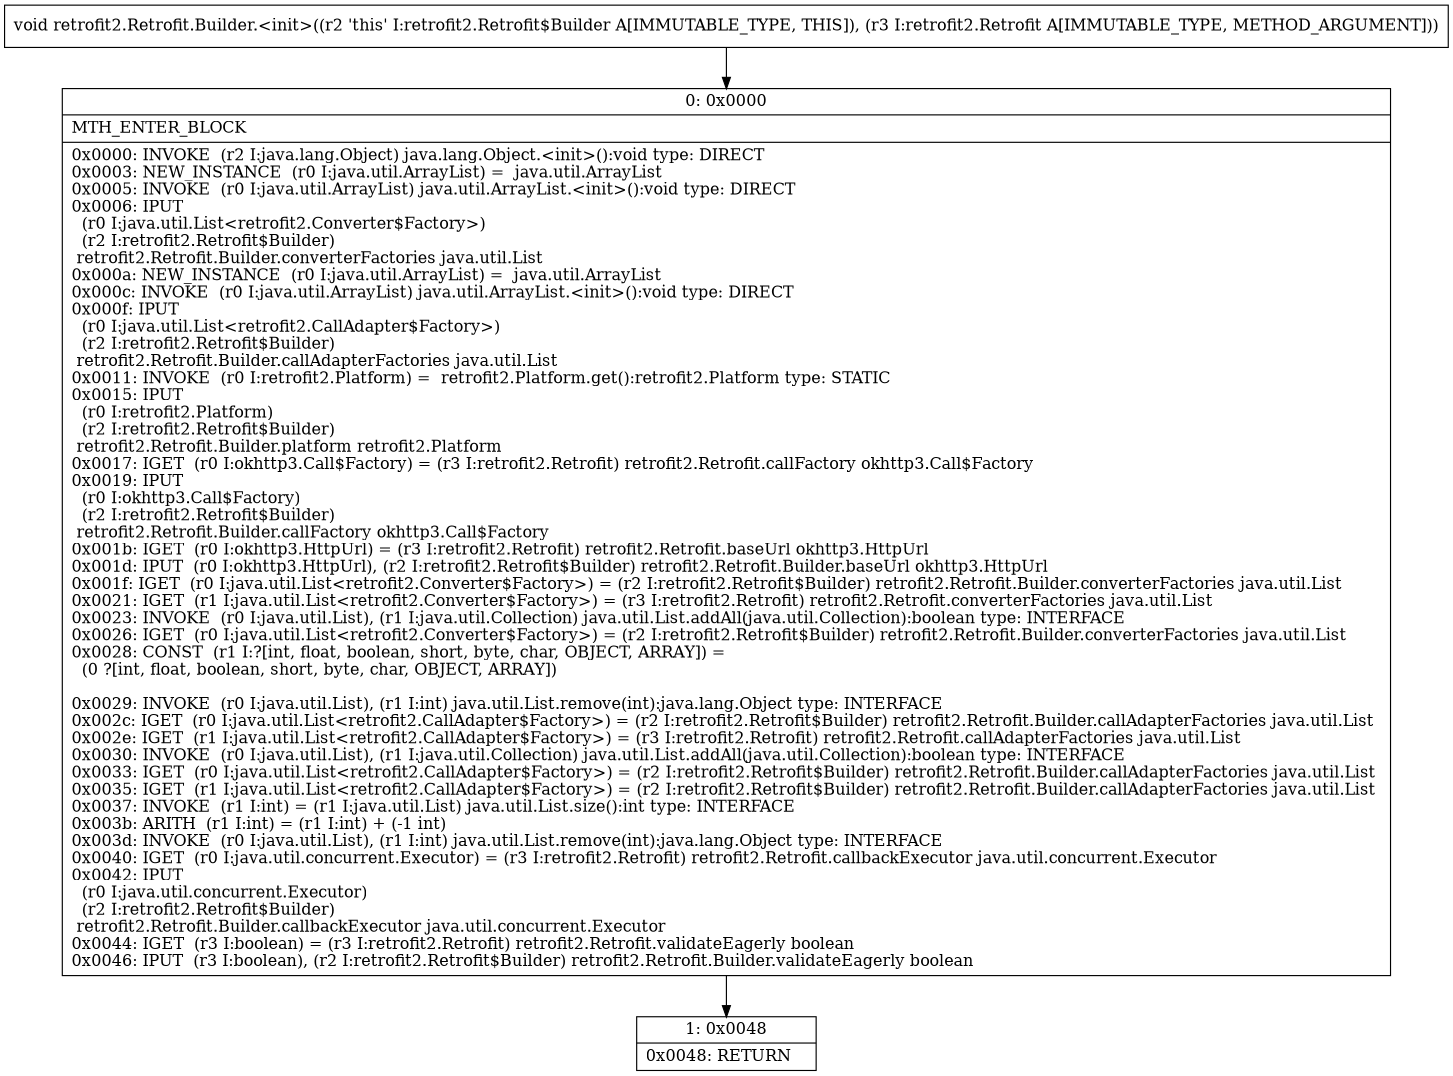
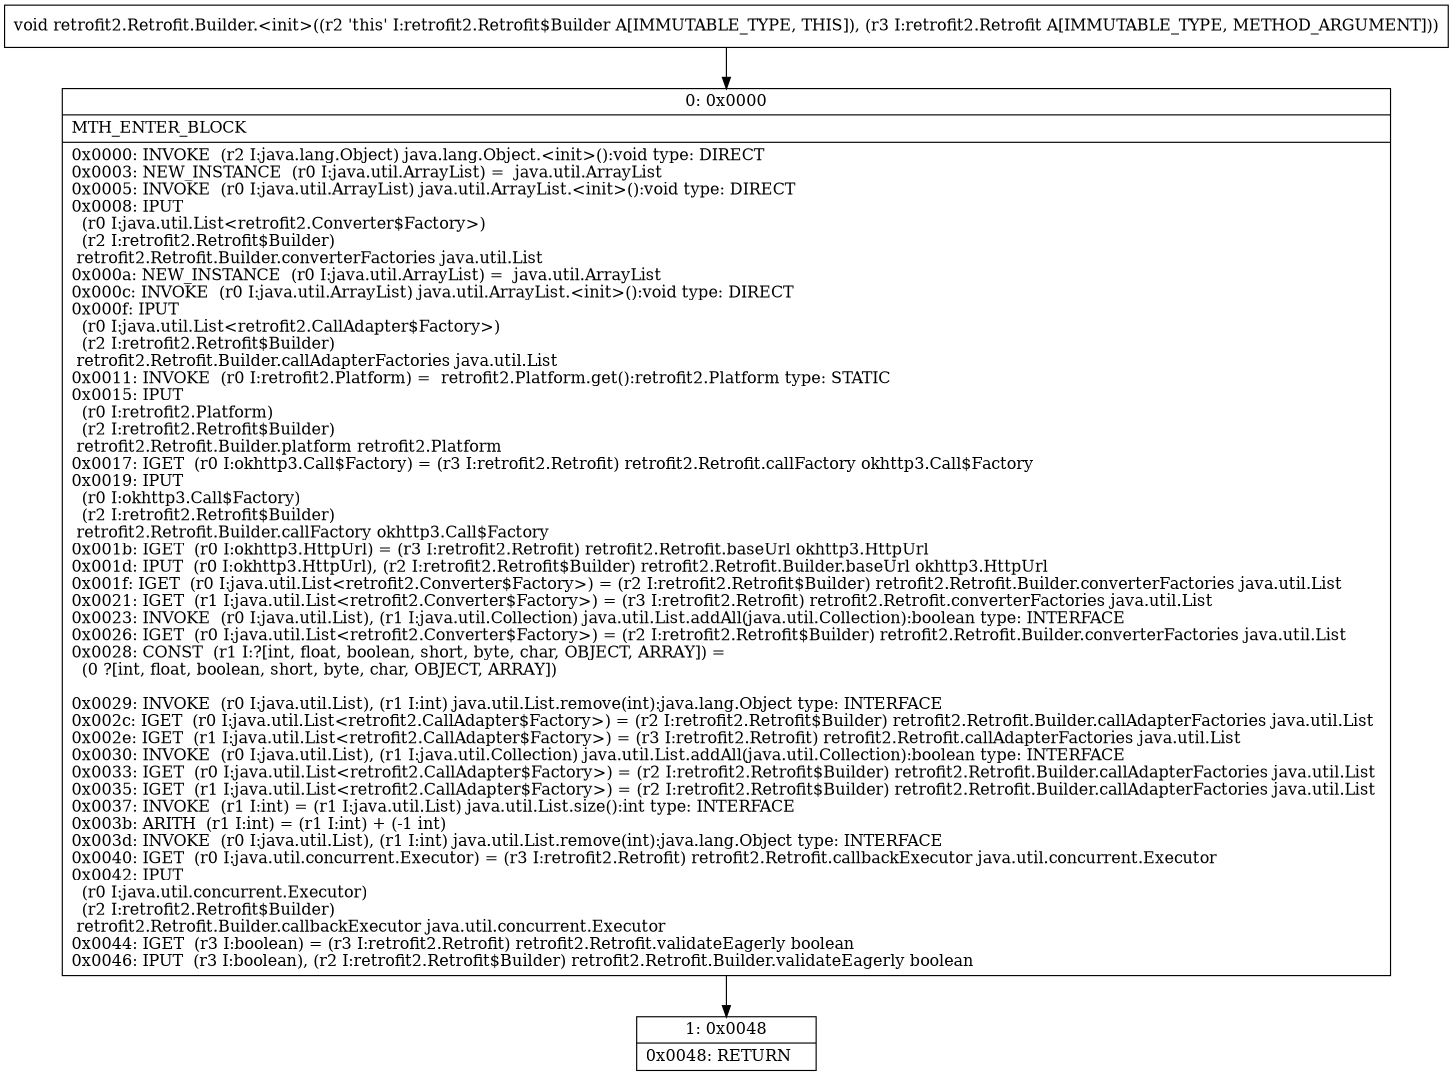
node "0: 0x0000": text "0x0006: IPUT" -> "0x0008: IPUT"
